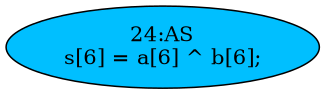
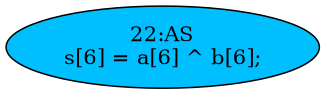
node "24:AS s[6] = a[6] ^ b[6];": label "24:AS s[6] = a[6] ^ b[6];" -> "22:AS s[6] = a[6] ^ b[6];"
